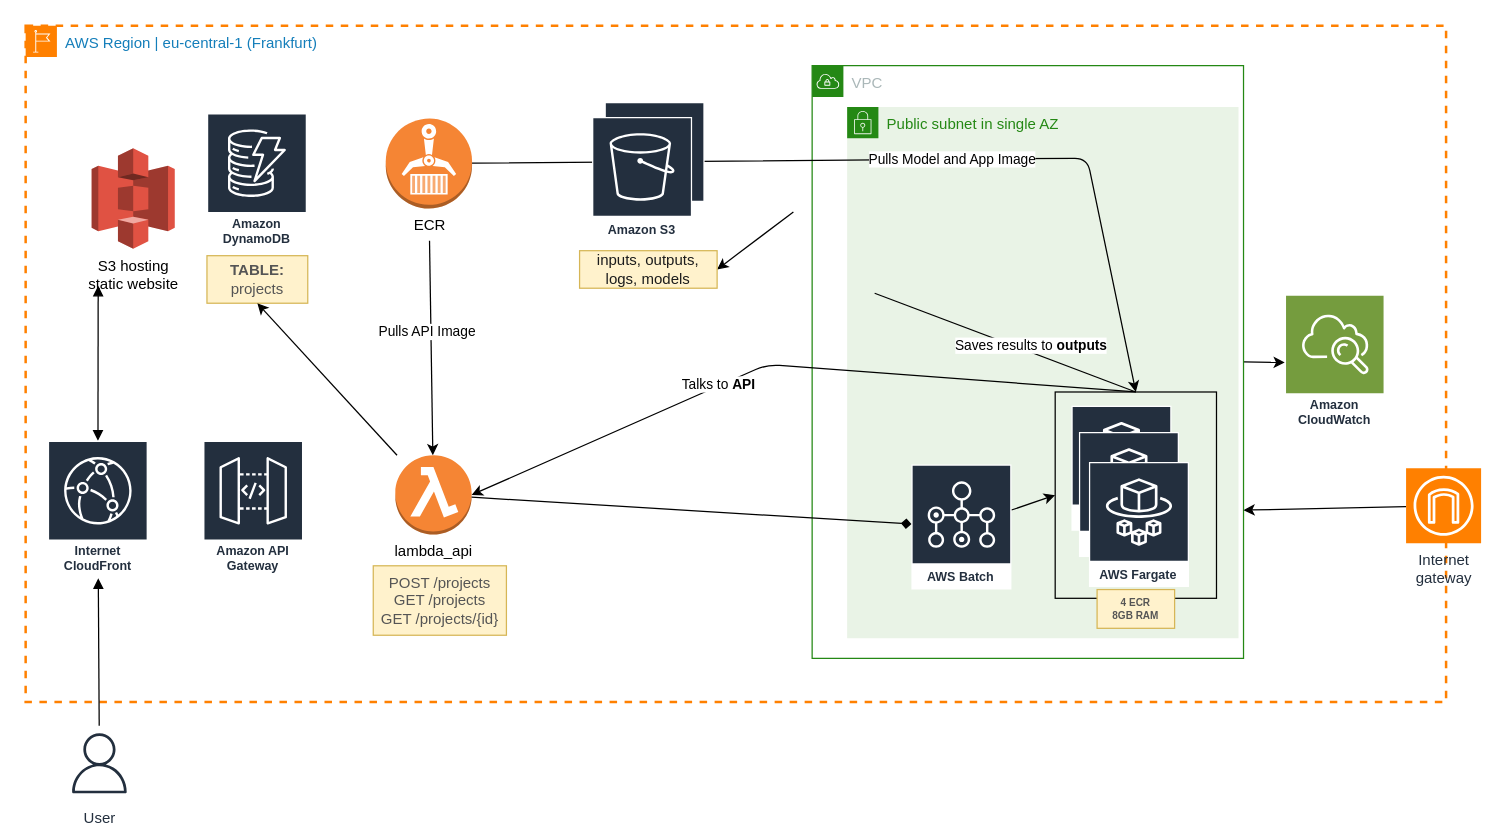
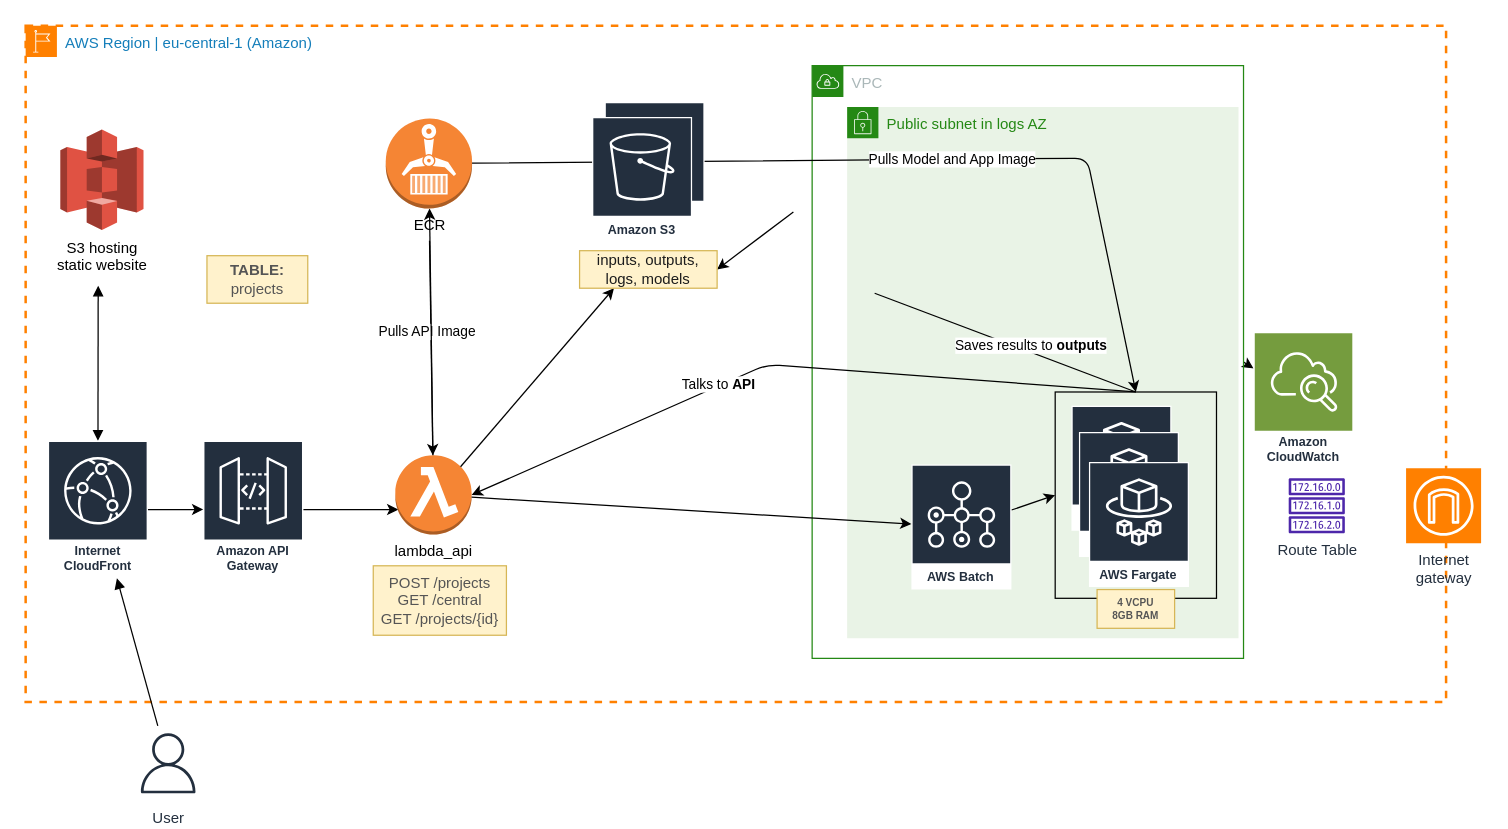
node "AWS Region | eu-central-1 (Frankfurt)": label "AWS Region | eu-central-1 (Frankfurt)" -> "AWS Region | eu-central-1 (Amazon)"
node "Public subnet in single AZ": label "Public subnet in single AZ" -> "Public subnet in logs AZ"
node "Amazon DynamoDB": removed
node "S3 hosting static website": moved (133, 198) -> (102, 180)
node "Amazon CloudWatch": moved (1334, 363) -> (1303, 401)
edge "lambda_api" -> "inputs, outputs, logs, models": added
edge "lambda_api" -> "TABLE: projects": now "lambda_api" -> "ECR"
node "Route Table": added
edge "Internet gateway" -> "VPC": removed
edge "Internet CloudFront" -> "Amazon API Gateway": added
edge "Amazon API Gateway" -> "lambda_api": added
edge "lambda_api" -> "AWS Batch": arrowhead diamond -> classic
node "POST /projects GET /projects GET /projects/{id}": label "POST /projects GET /projects GET /projects/{id}" -> "POST /projects GET /central GET /projects/{id}"
node "4 ECR8GB RAM": label "4 ECR8GB RAM" -> "4 VCPU8GB RAM"
node "User": moved (99, 763) -> (168, 763)
